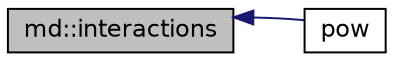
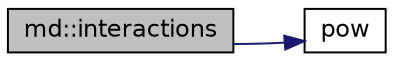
edge "pow" -> "md::interactions": reversed
